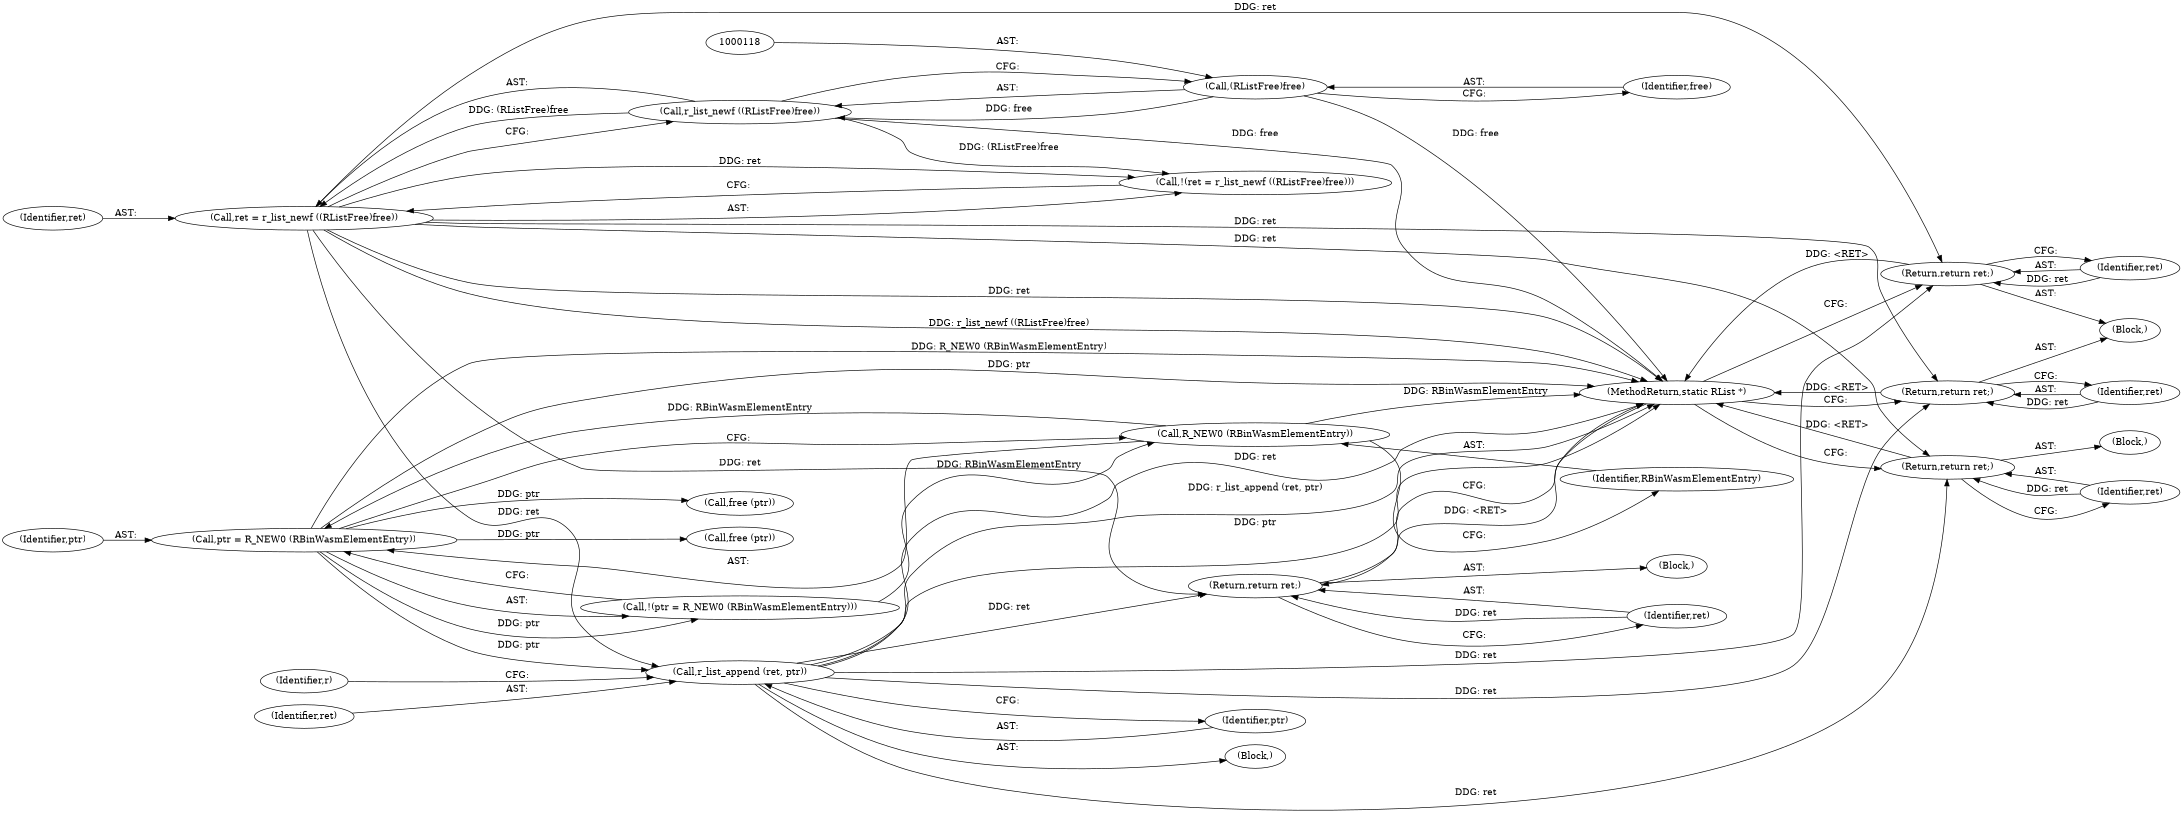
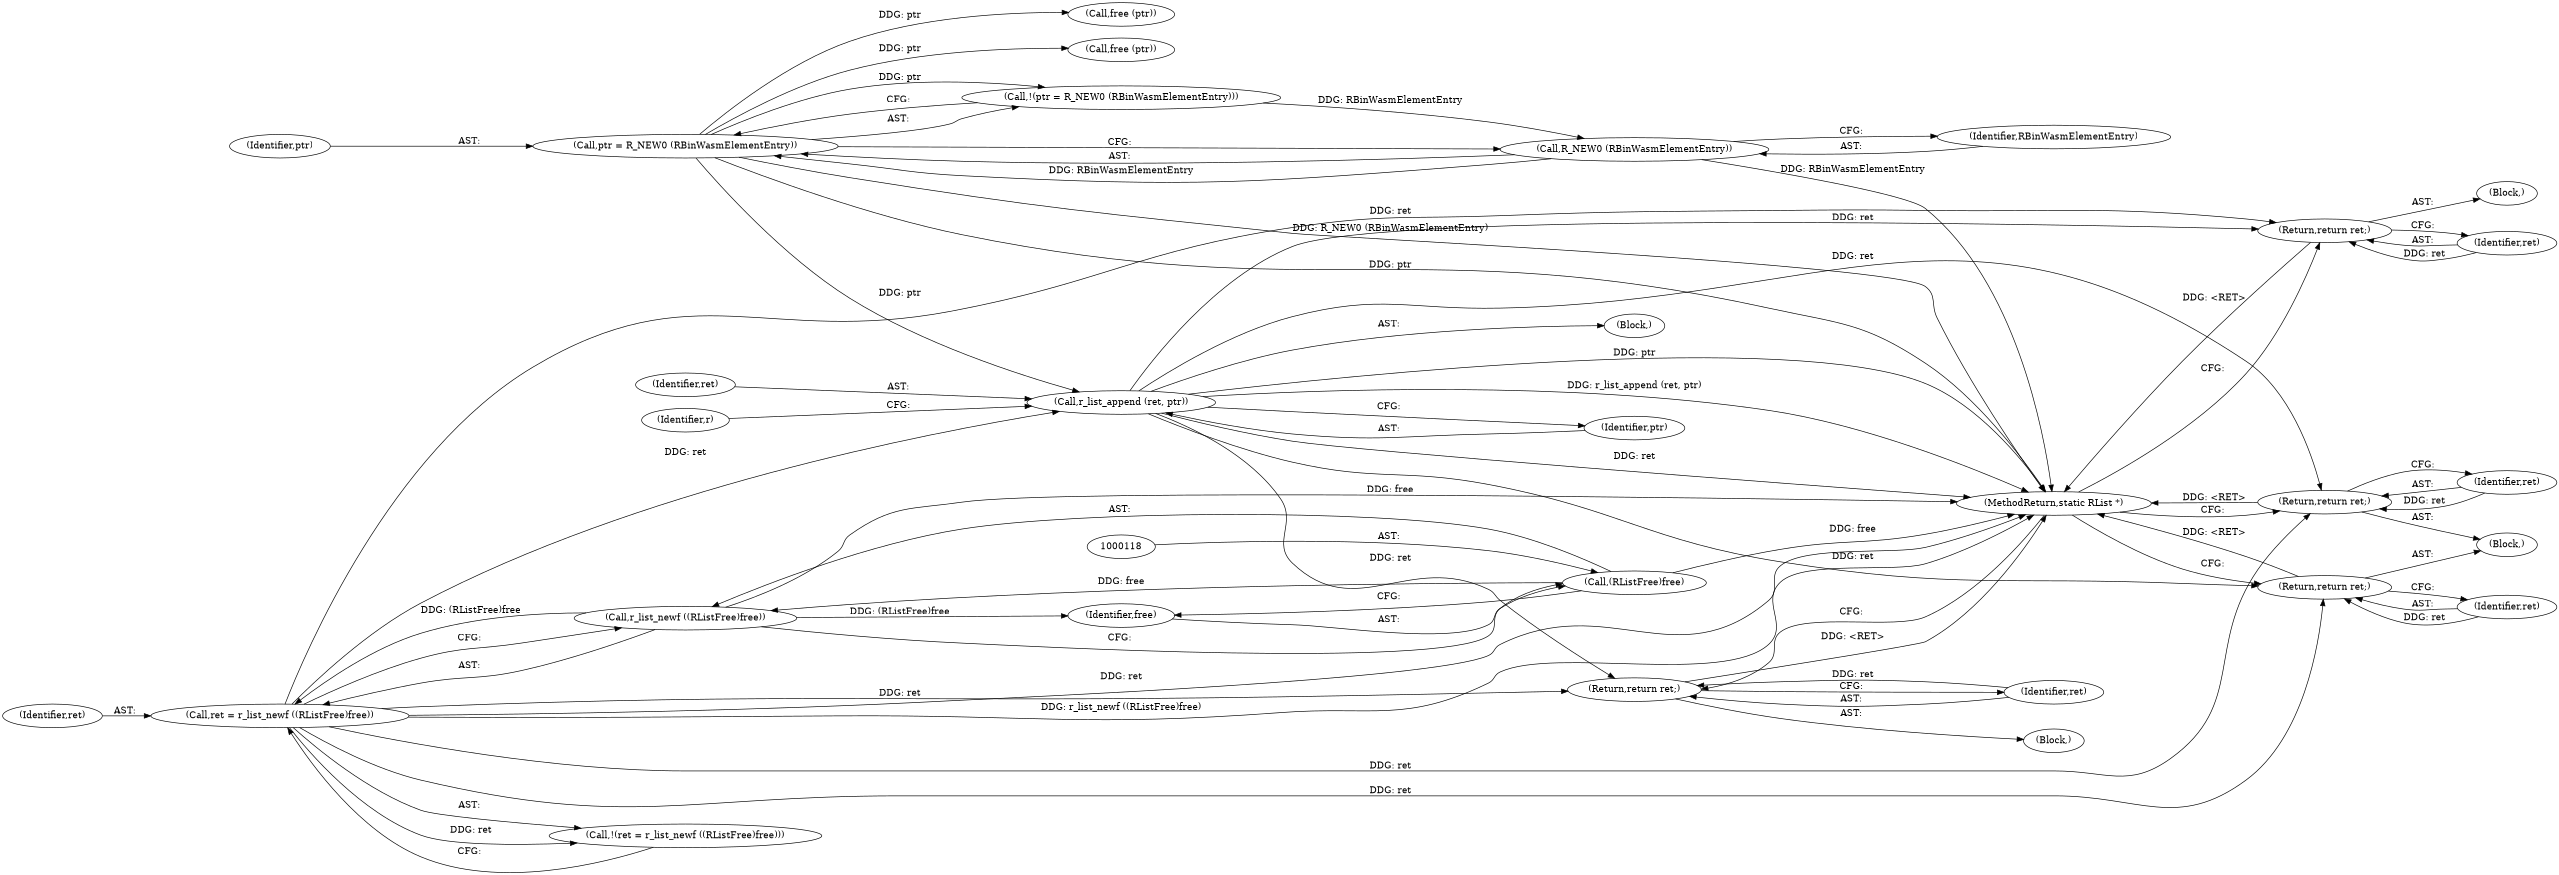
edge "(Call,r_list_newf ((RListFree)free))" -> "(Call,!(ret = r_list_newf ((RListFree)free)))": now "(Call,r_list_newf ((RListFree)free))" -> "(Identifier,free)"
